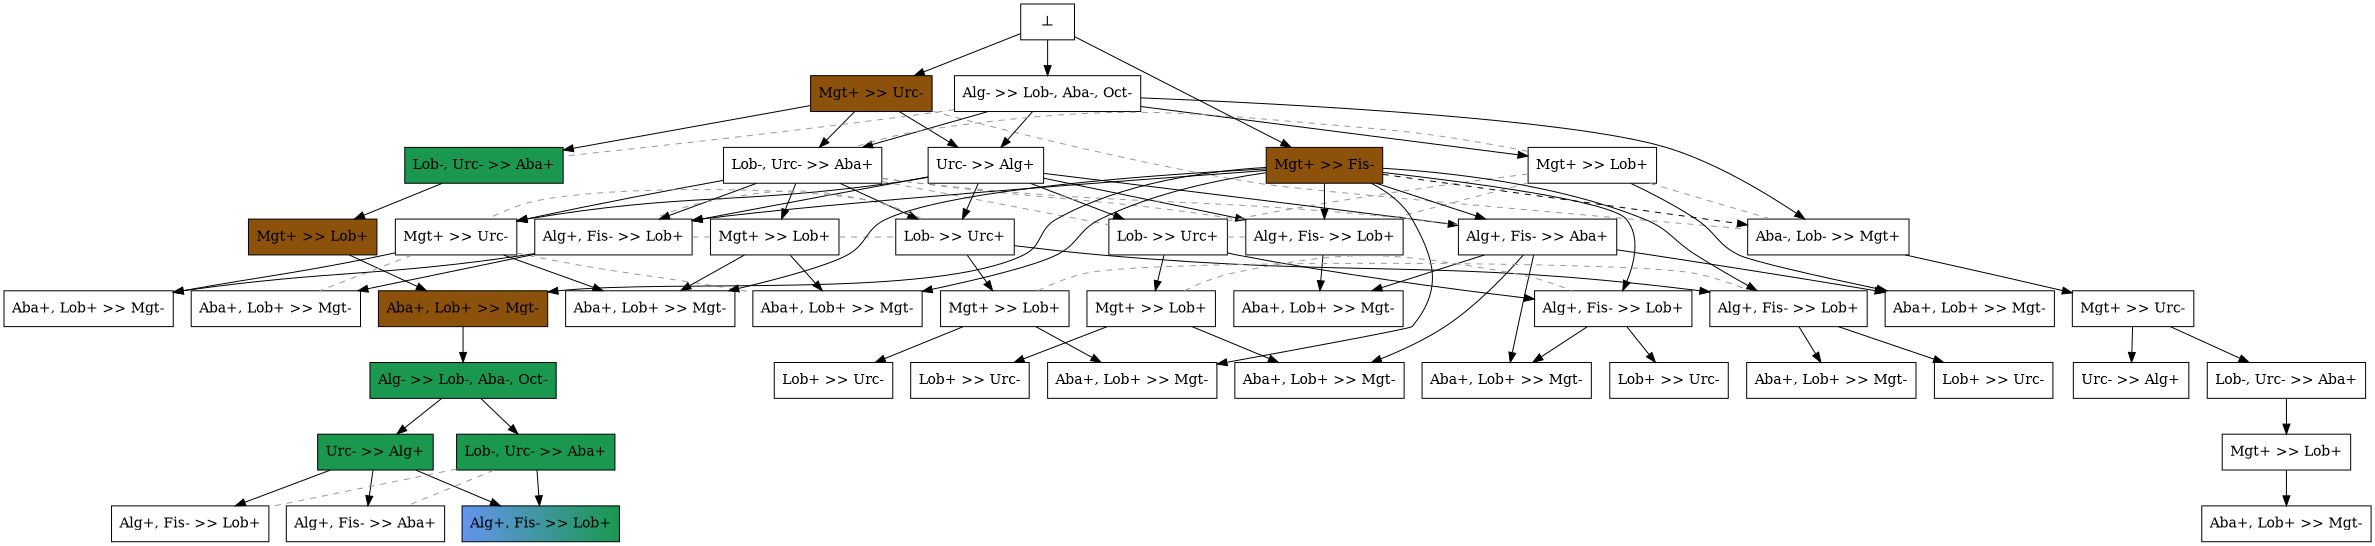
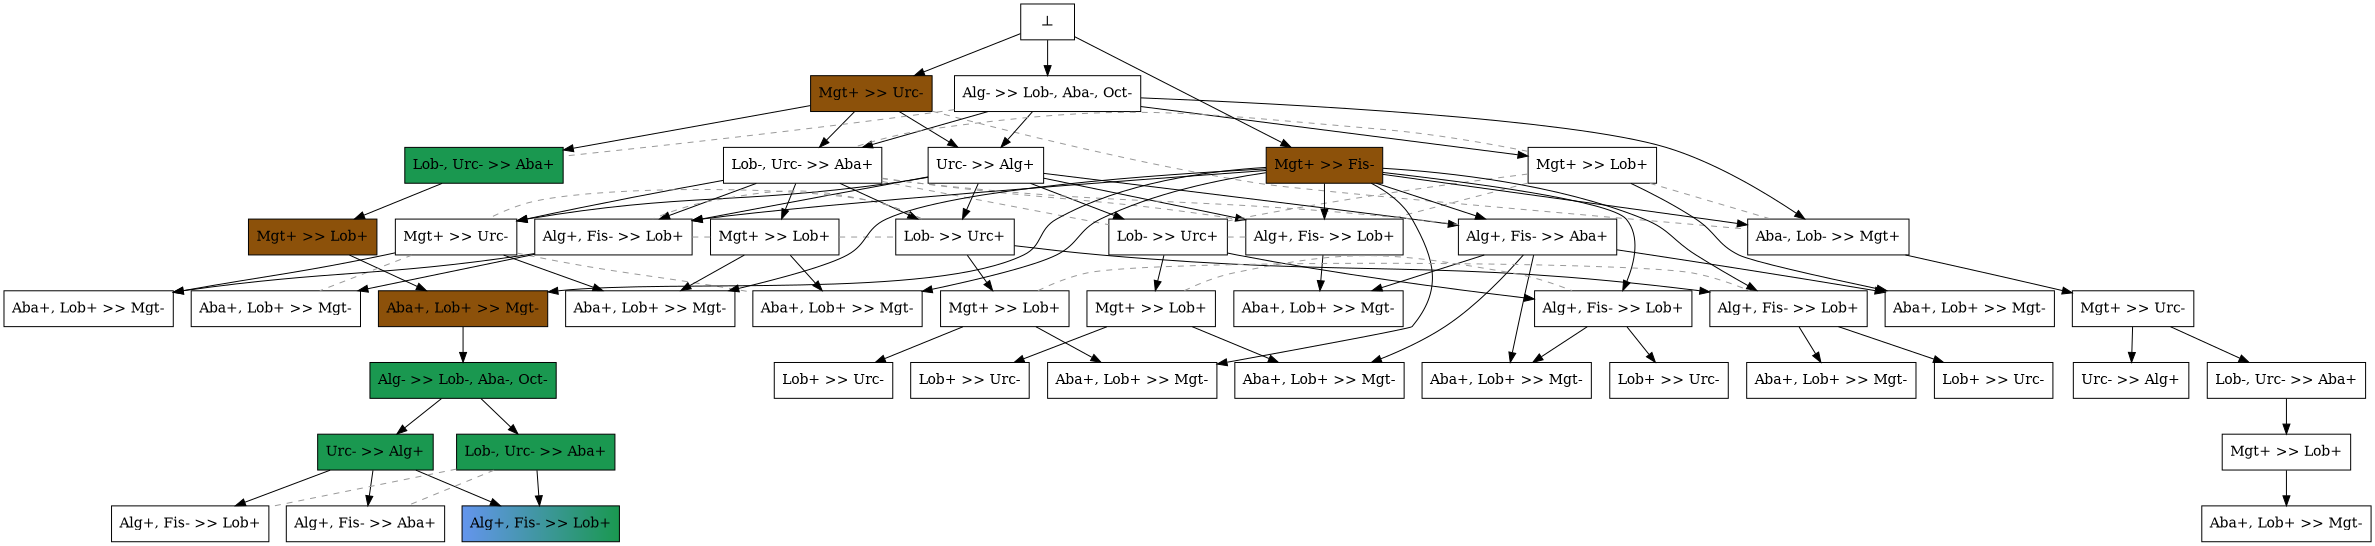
edge "Mgt+ >> Fis-" -> "Aba-, Lob- >> Mgt+": style dashed -> solid
